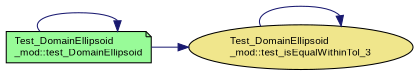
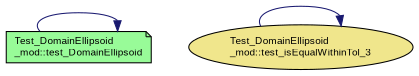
edge "Test_DomainEllipsoid _mod::test_DomainEllipsoid" -> "Test_DomainEllipsoid _mod::test_isEqualWithinTol_3": removed
